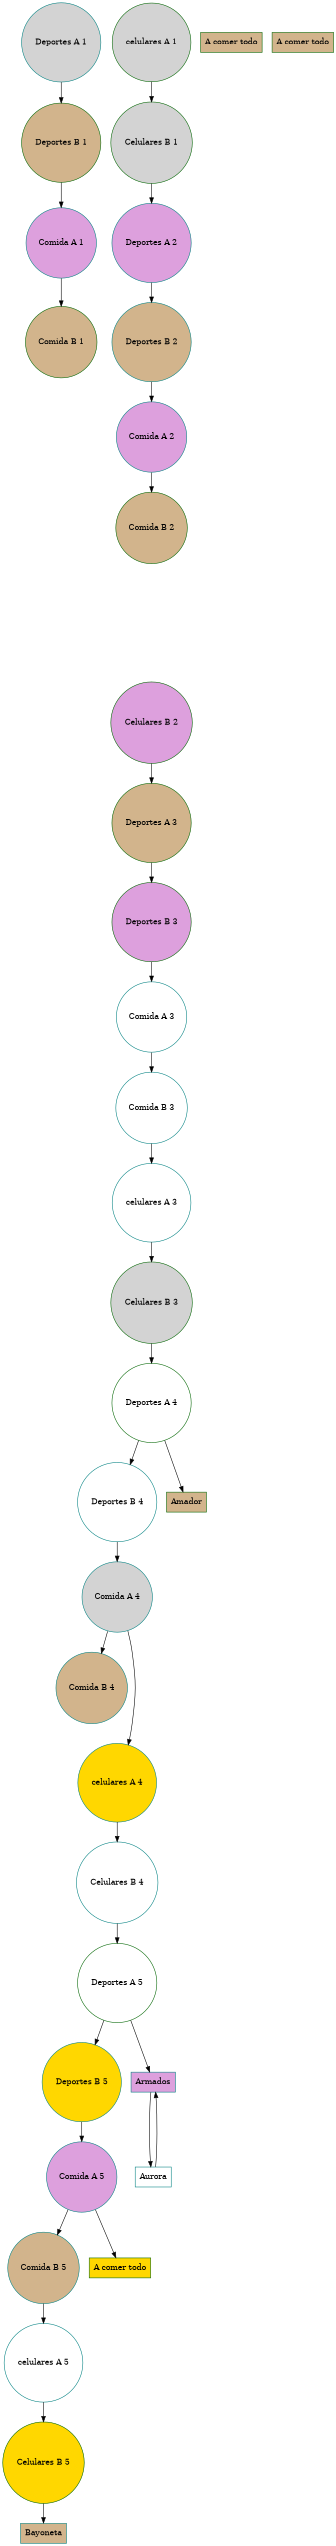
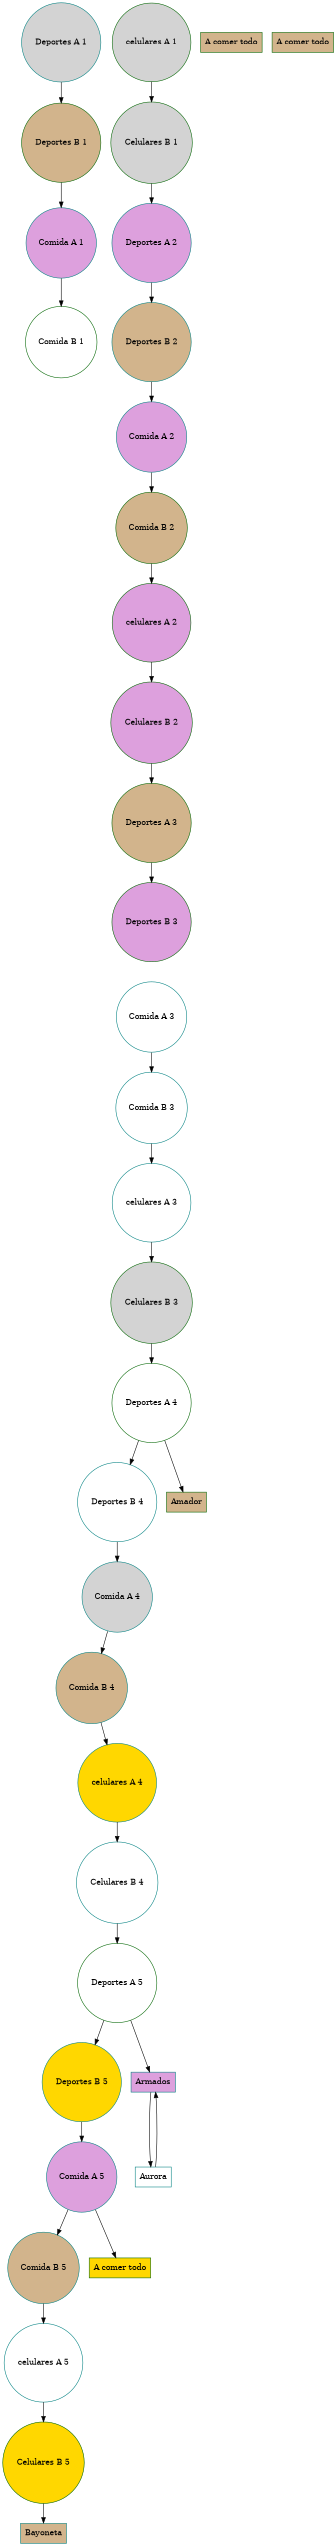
node "Comida B 1": fillcolor tan -> white
node "celulares A 2": added
edge "Deportes B 3" -> "Comida A 3": removed
edge "Comida A 4" -> "celulares A 4": now "Comida B 4" -> "celulares A 4"
